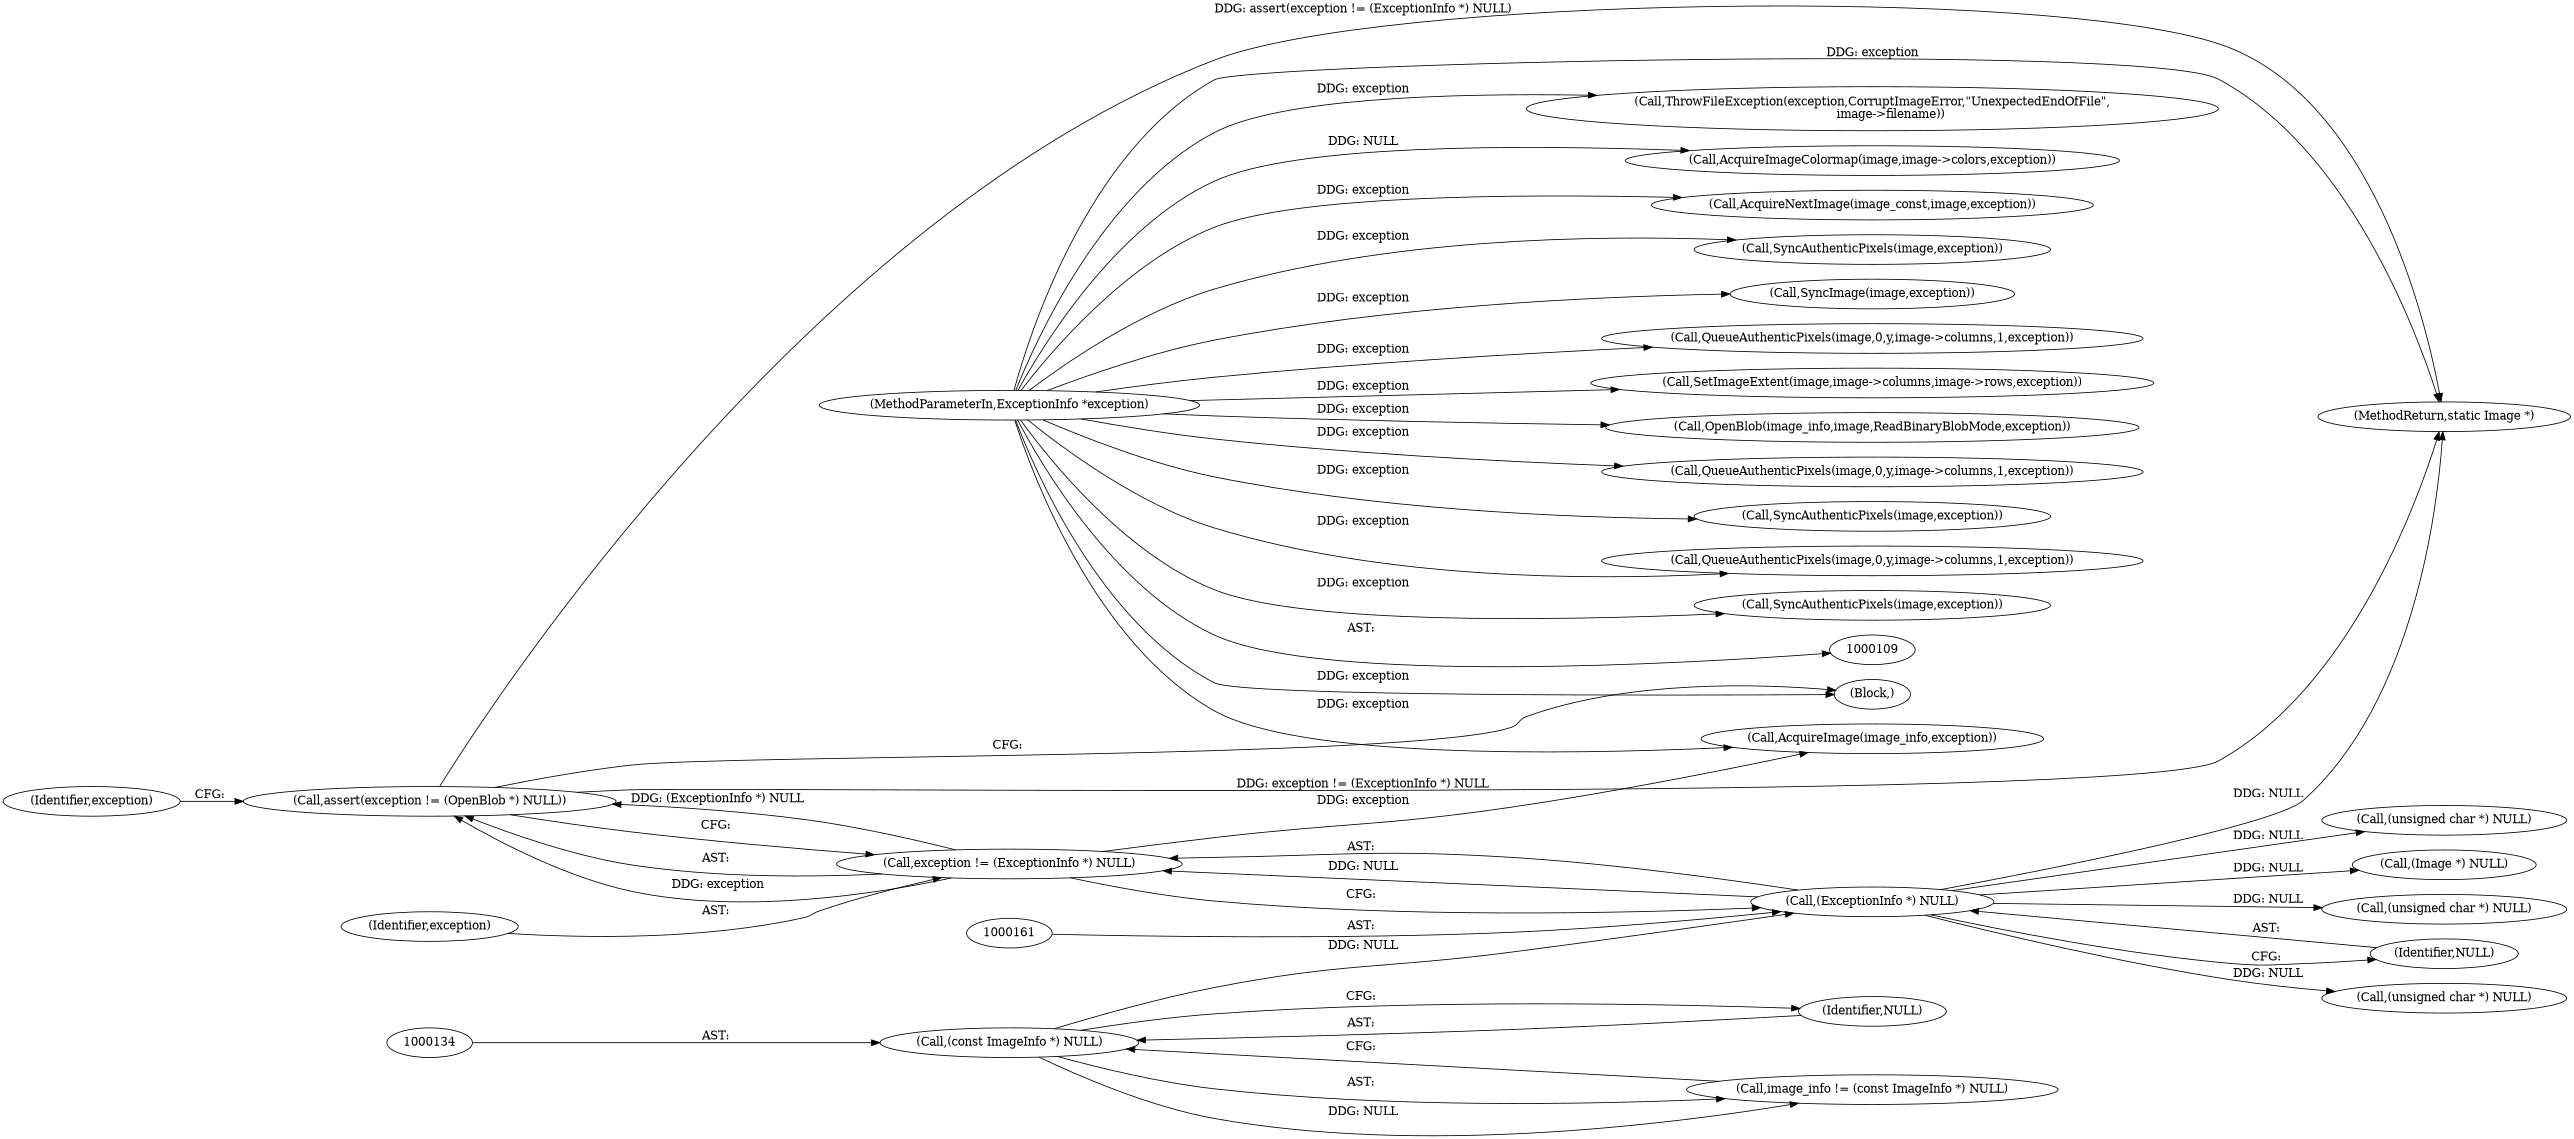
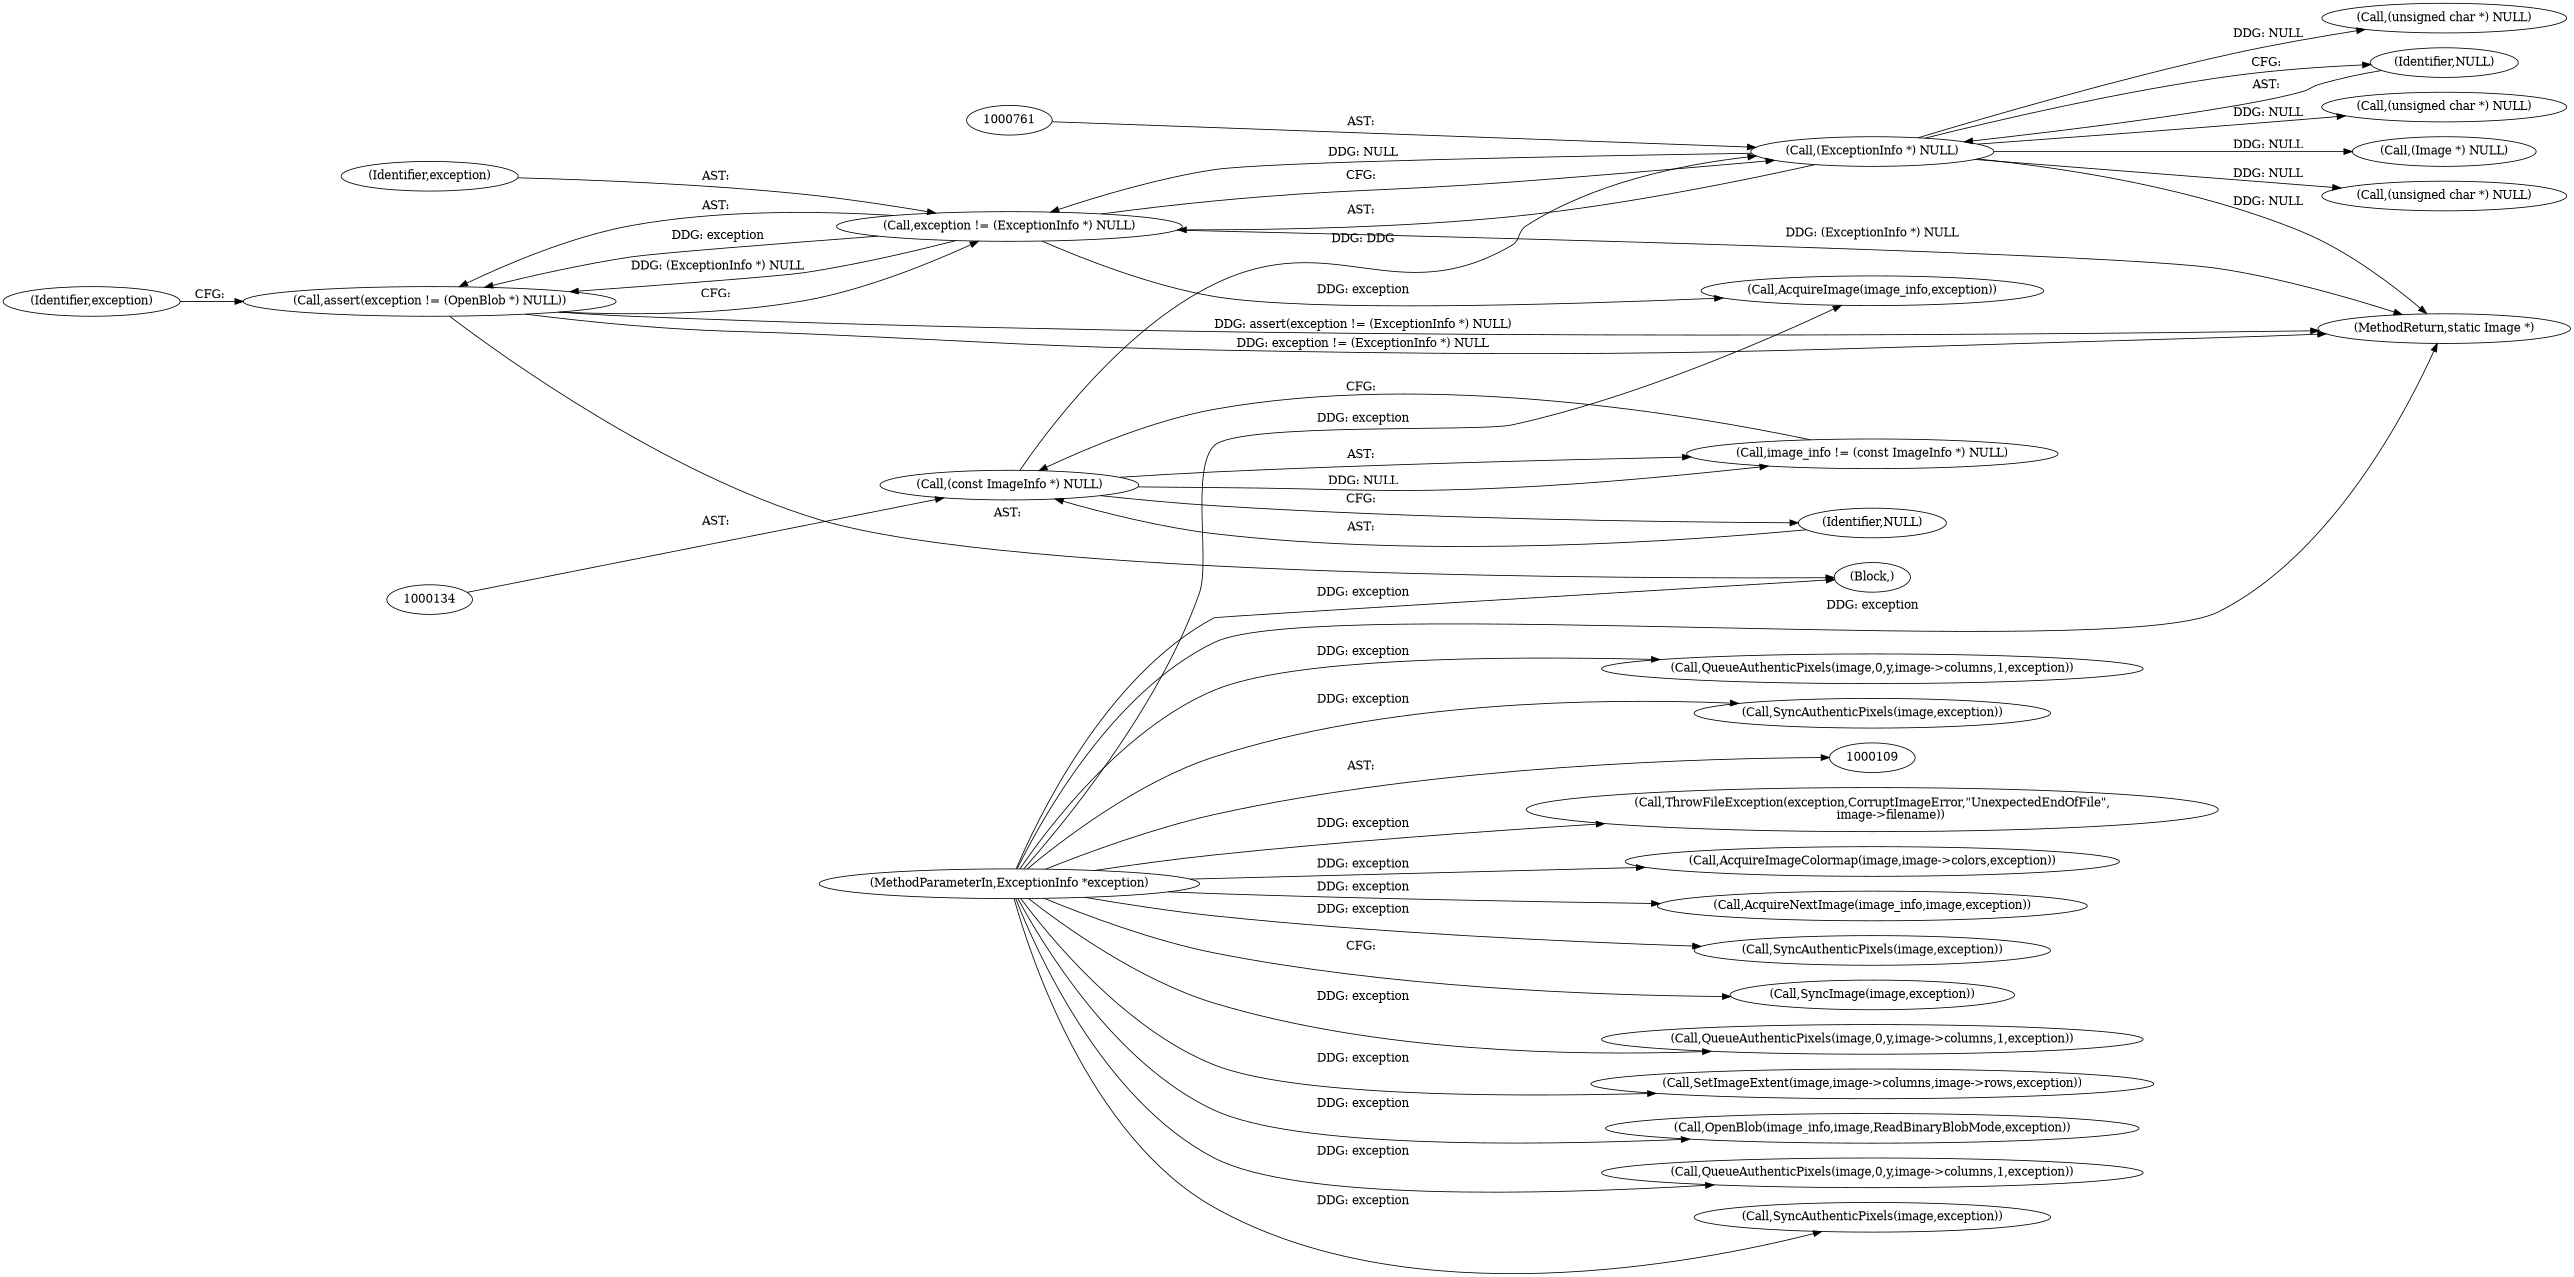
edge "(MethodParameterIn,ExceptionInfo *exception)" -> "(Call,AcquireImageColormap(image,image->colors,exception))": label "DDG: NULL" -> "DDG: exception"
node "(Call,AcquireNextImage(image_const,image,exception))": label "(Call,AcquireNextImage(image_const,image,exception))" -> "(Call,AcquireNextImage(image_info,image,exception))"
edge "(Call,exception != (ExceptionInfo *) NULL)" -> "(MethodReturn,static Image *)": added, label "DDG: (ExceptionInfo *) NULL"
edge "(MethodParameterIn,ExceptionInfo *exception)" -> "(Call,SyncImage(image,exception))": label "DDG: exception" -> "CFG: "
edge "(Call,assert(exception != (OpenBlob *) NULL))" -> "(Block,)": label "CFG: " -> "AST: "
node "1000161": label "1000161" -> "1000761"
edge "(Call,(const ImageInfo *) NULL)" -> "(Call,(ExceptionInfo *) NULL)": label "DDG: NULL" -> "DDG: DDG"
